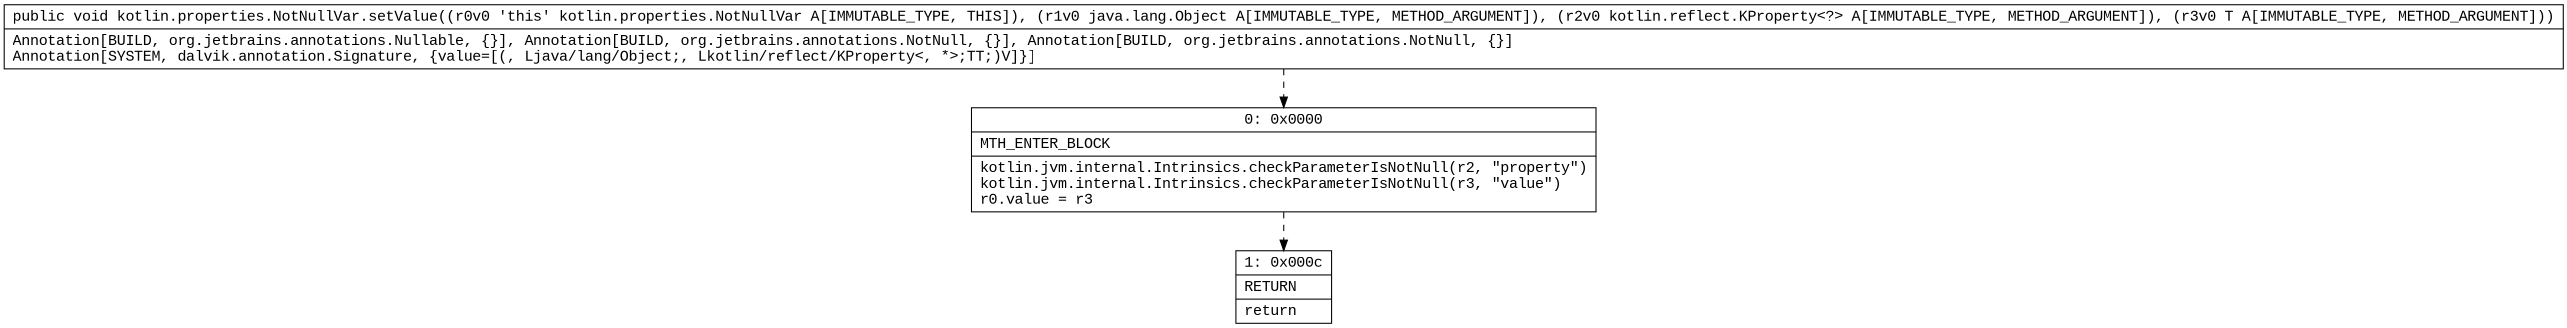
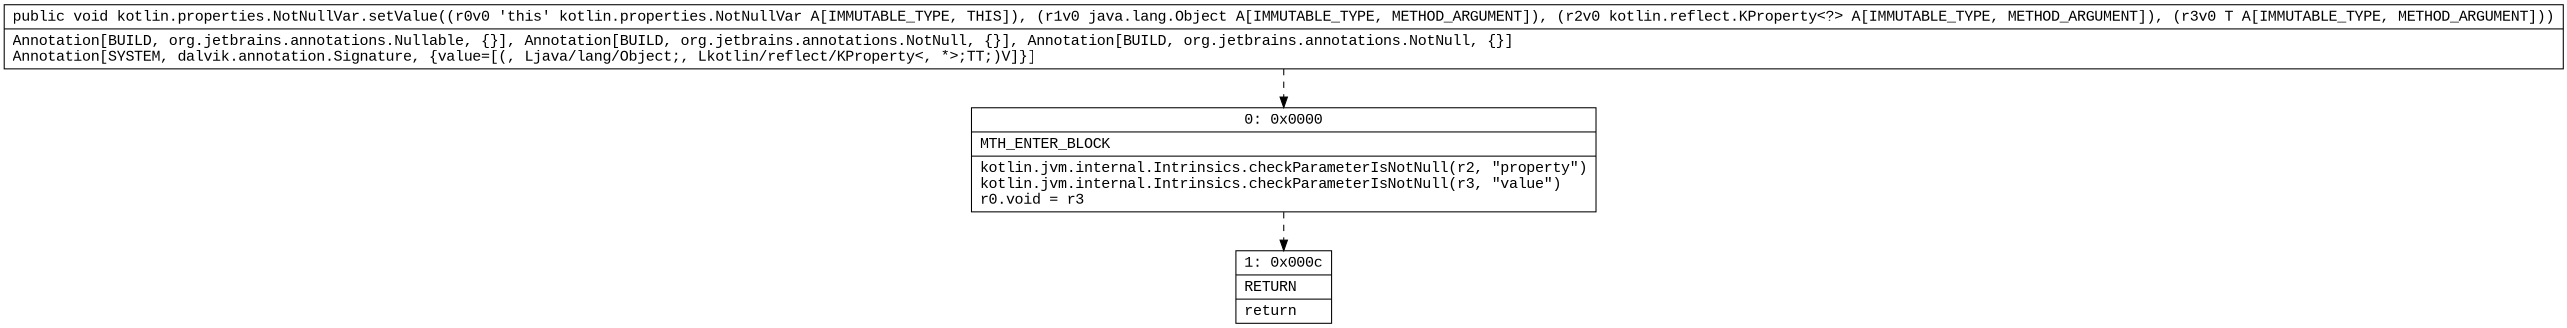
node "0: 0x0000": text "r0.value = r3" -> "r0.void = r3"
